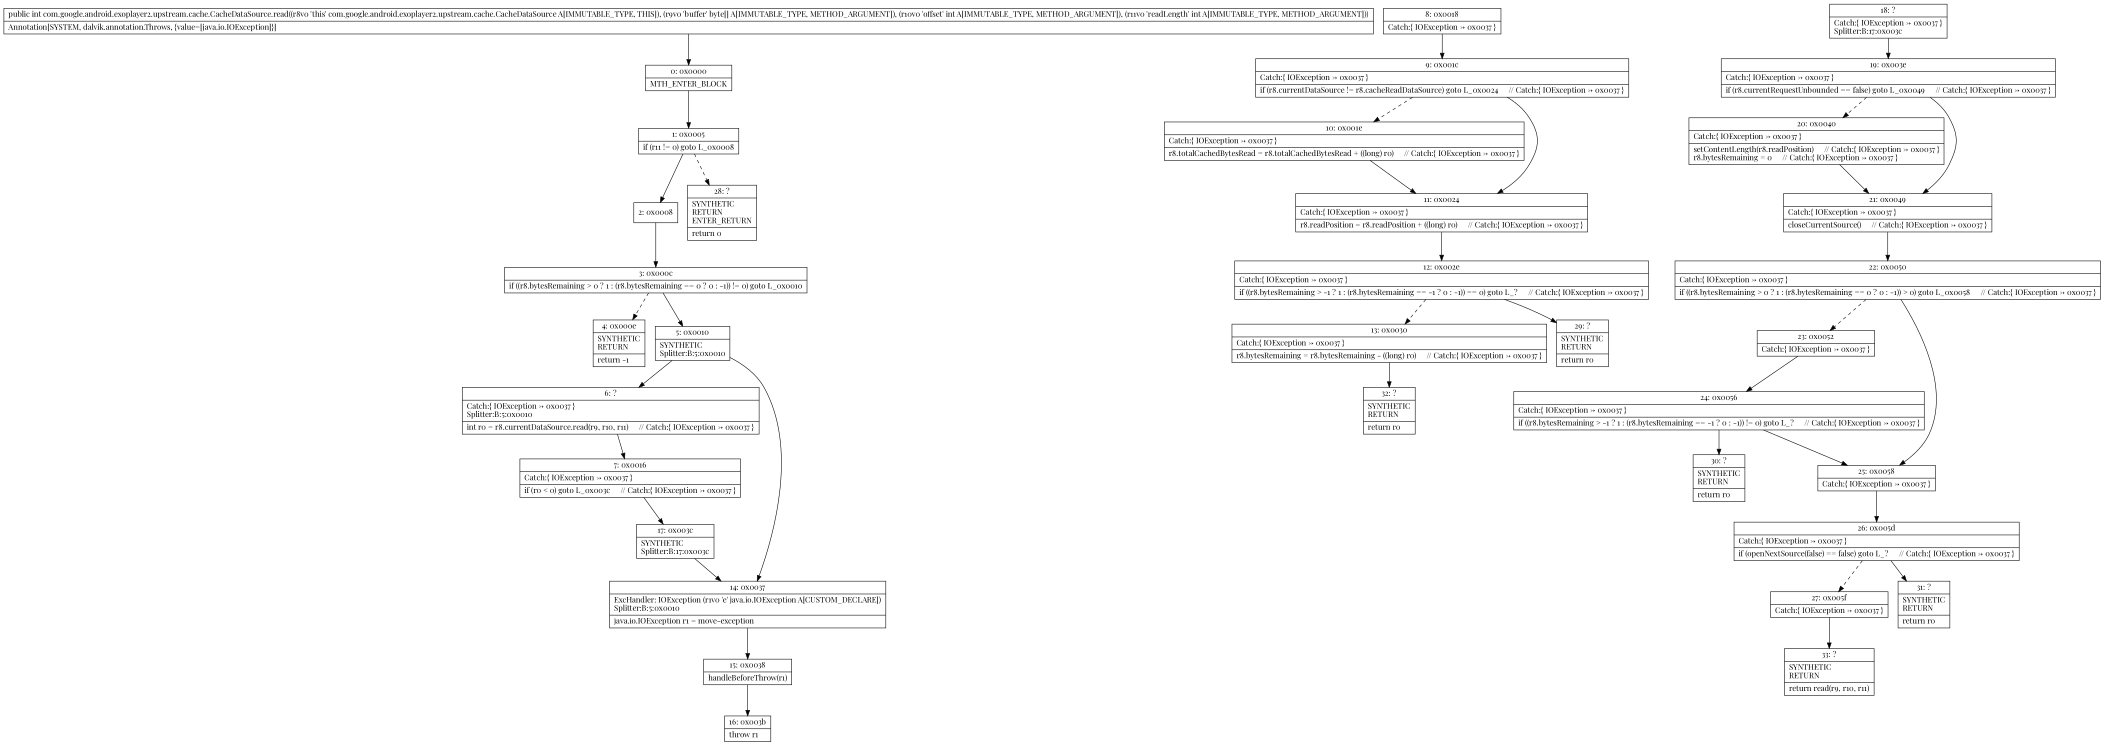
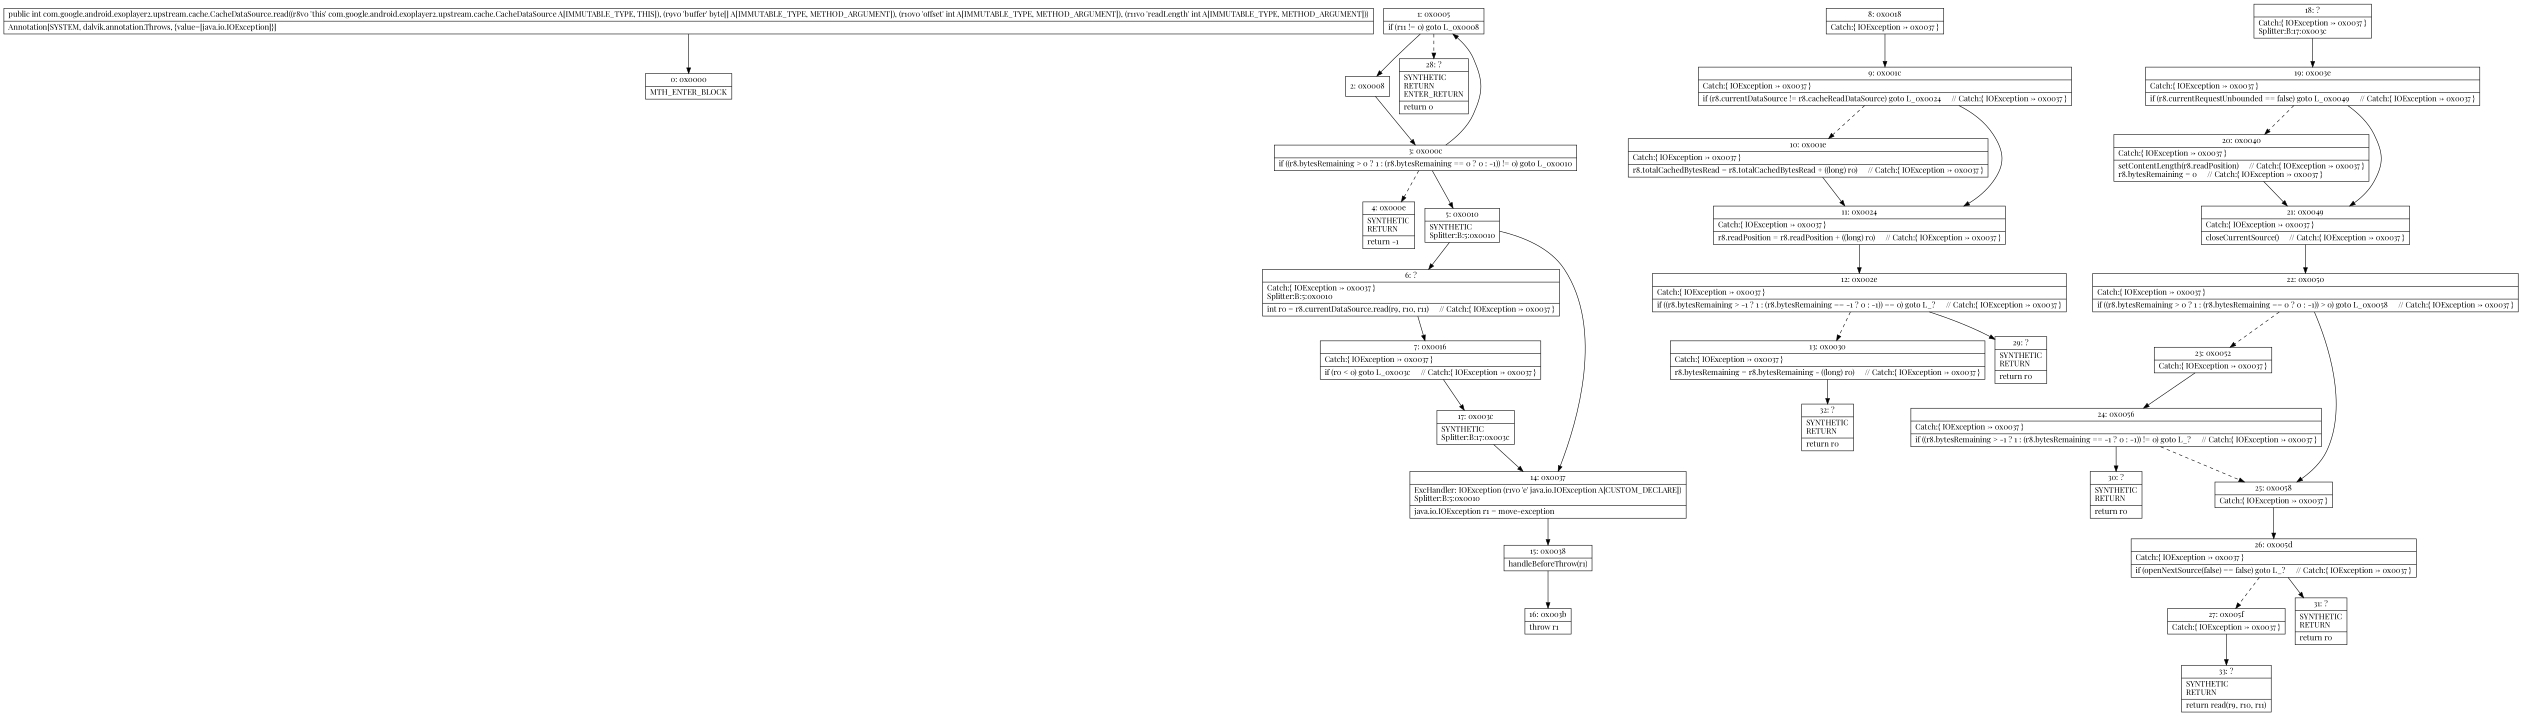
edge "0: 0x0000" -> "1: 0x0005": now "3: 0x000c" -> "1: 0x0005"
edge "24: 0x0056" -> "25: 0x0058": style solid -> dashed
